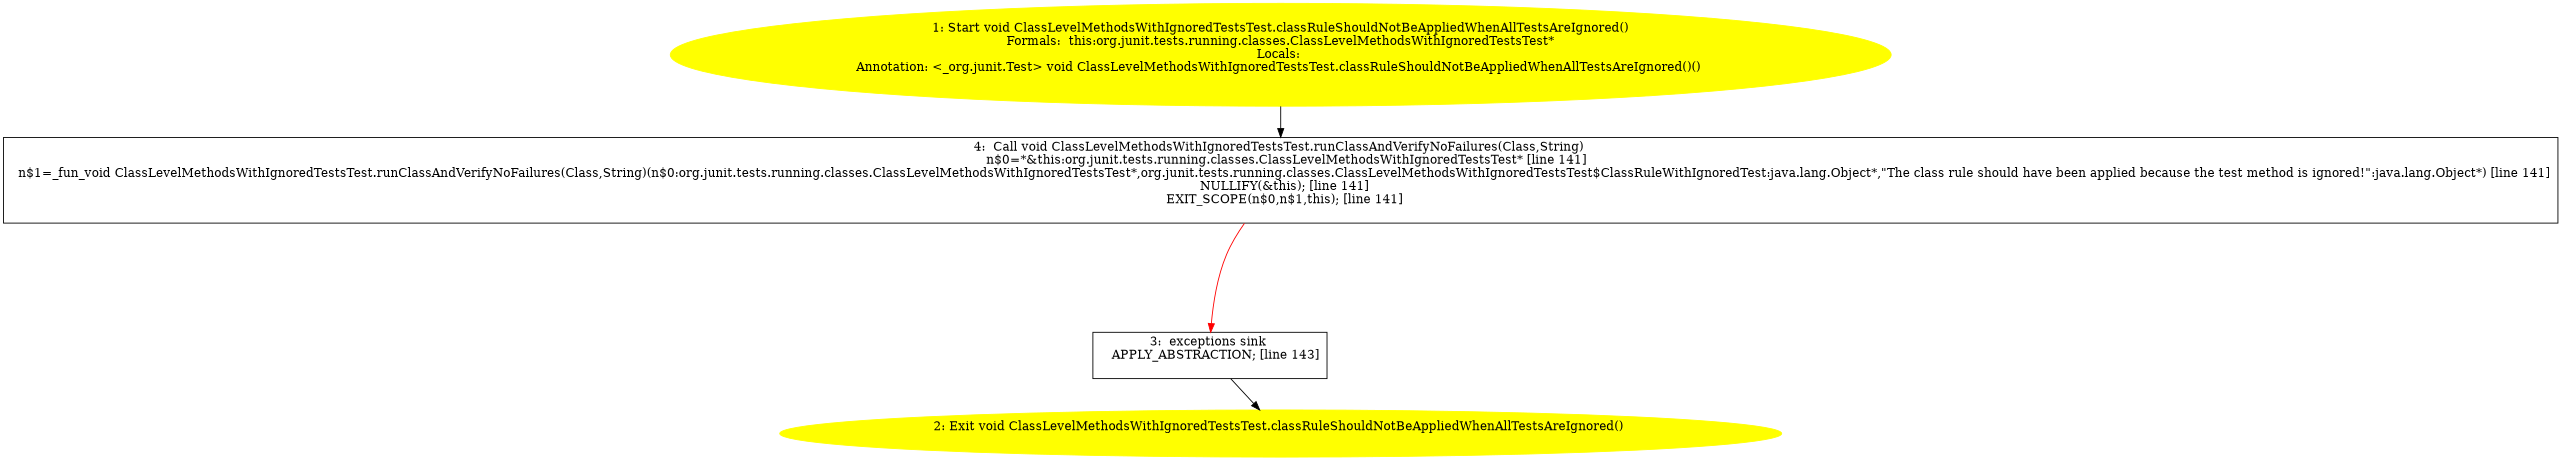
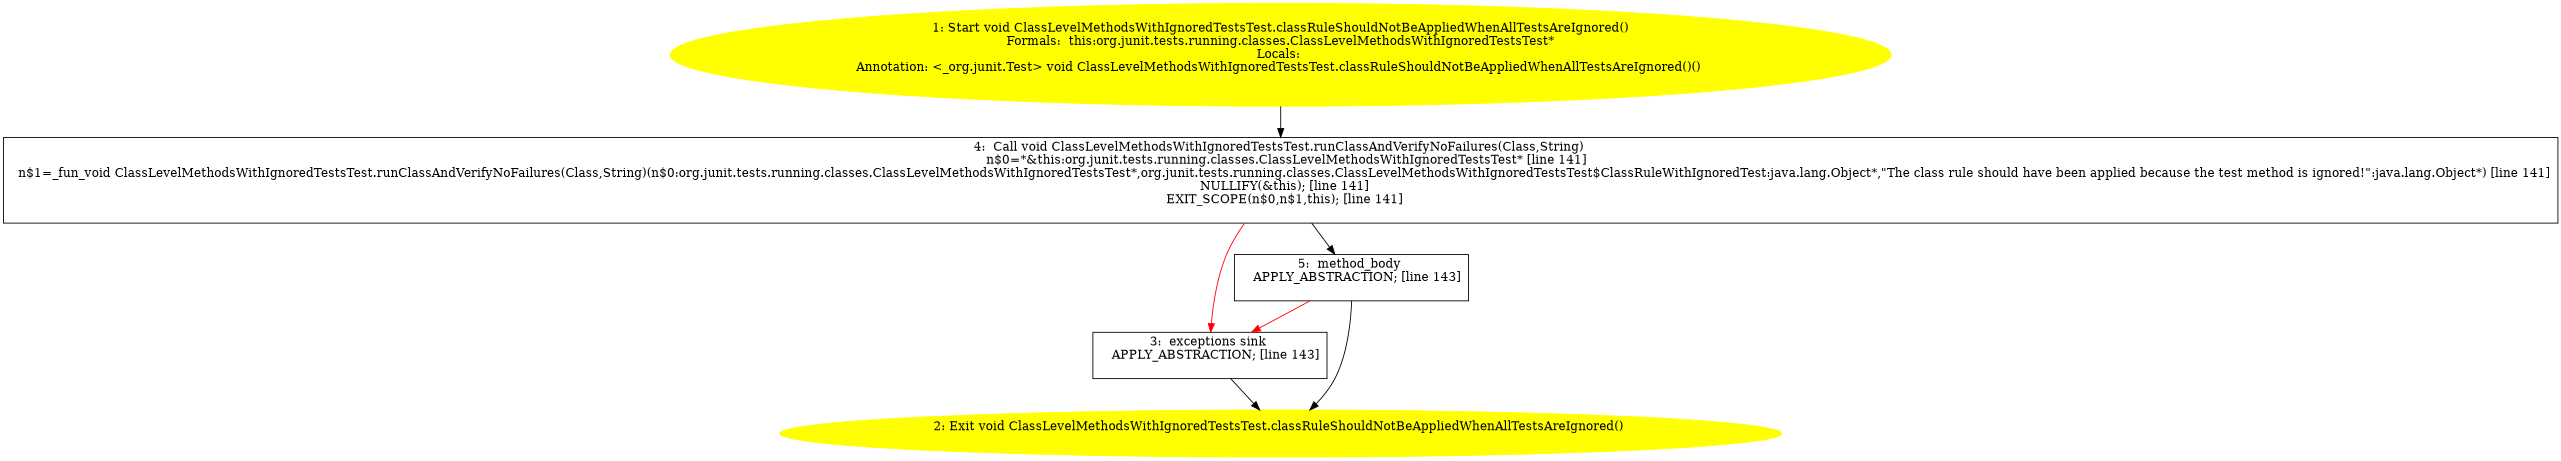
node "5:  method_body APPLY_ABSTRACTION; [line 143]": added
